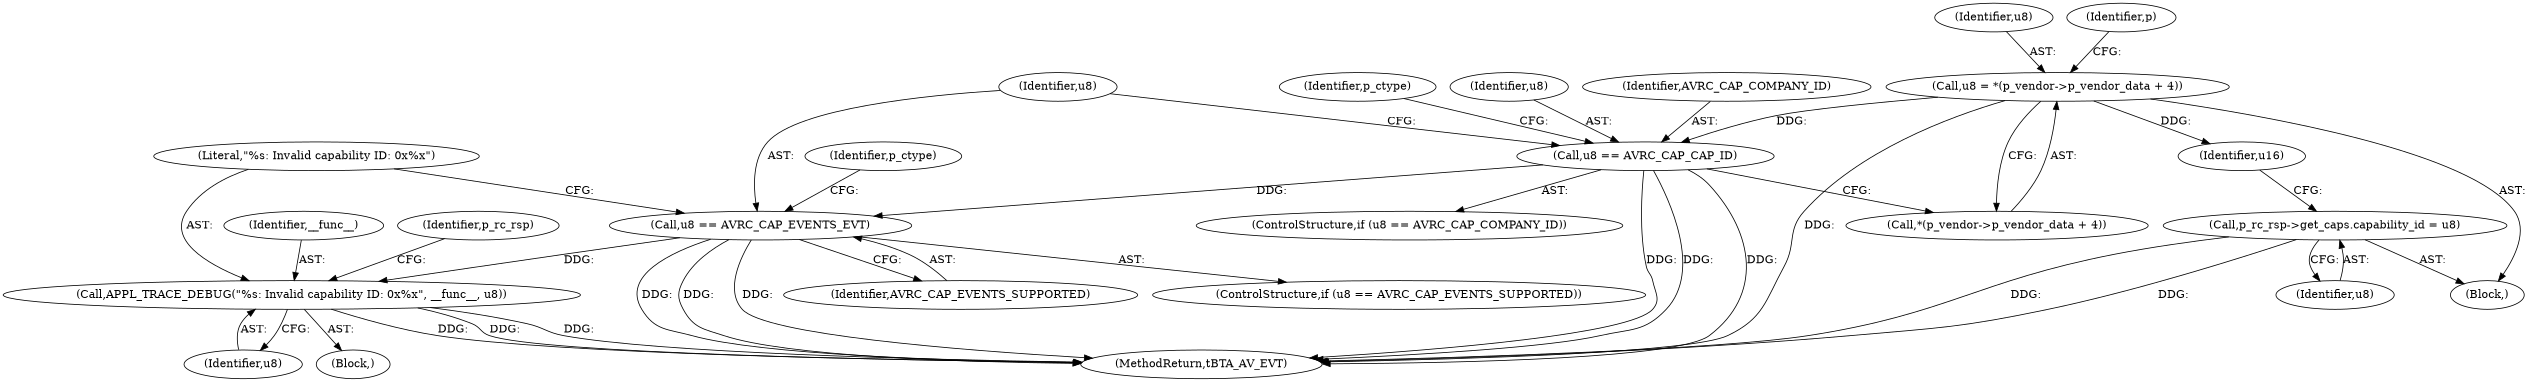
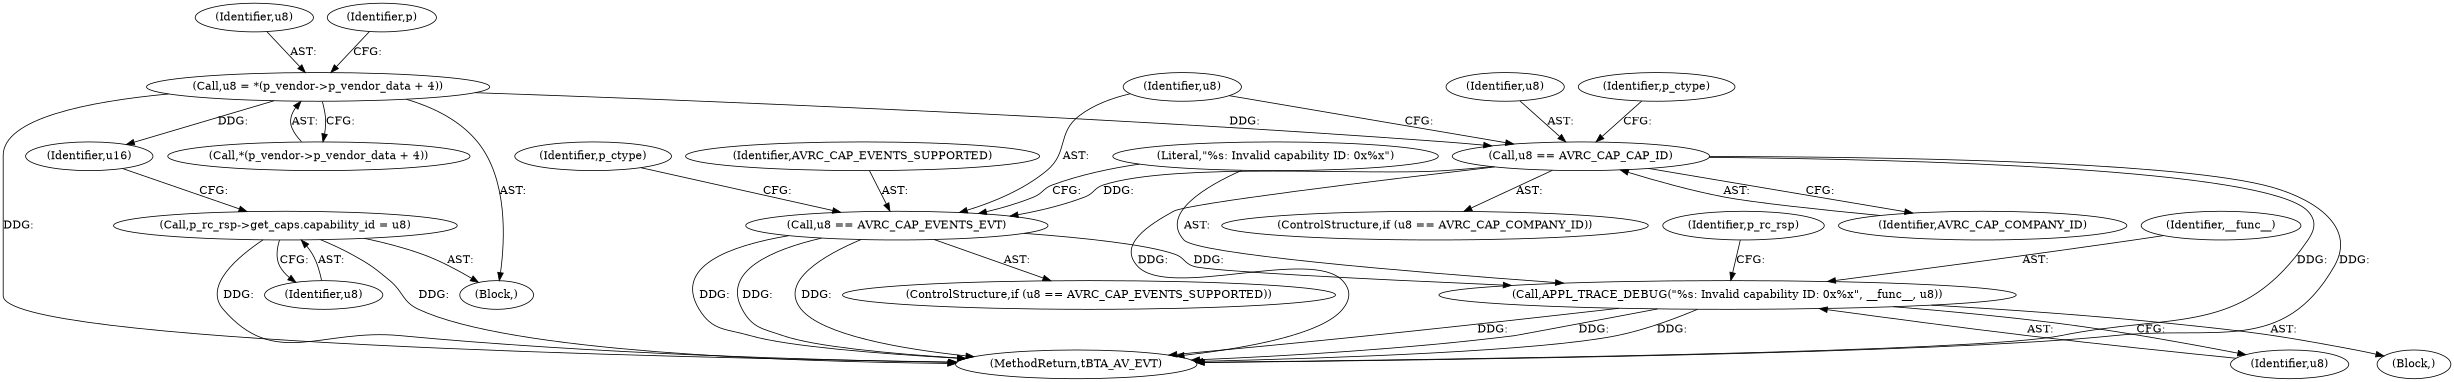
edge "(Call,u8 == AVRC_CAP_CAP_ID)" -> "(Call,*(p_vendor->p_vendor_data + 4))": now "(Call,u8 == AVRC_CAP_CAP_ID)" -> "(Identifier,AVRC_CAP_COMPANY_ID)"
edge "(Call,u8 == AVRC_CAP_EVENTS_EVT)" -> "(Identifier,AVRC_CAP_EVENTS_SUPPORTED)": removed, label "CFG:"
